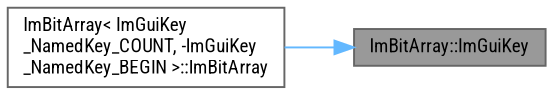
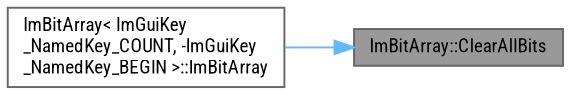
node "ImBitArray::ImGuiKey": label "ImBitArray::ImGuiKey" -> "ImBitArray::ClearAllBits"
